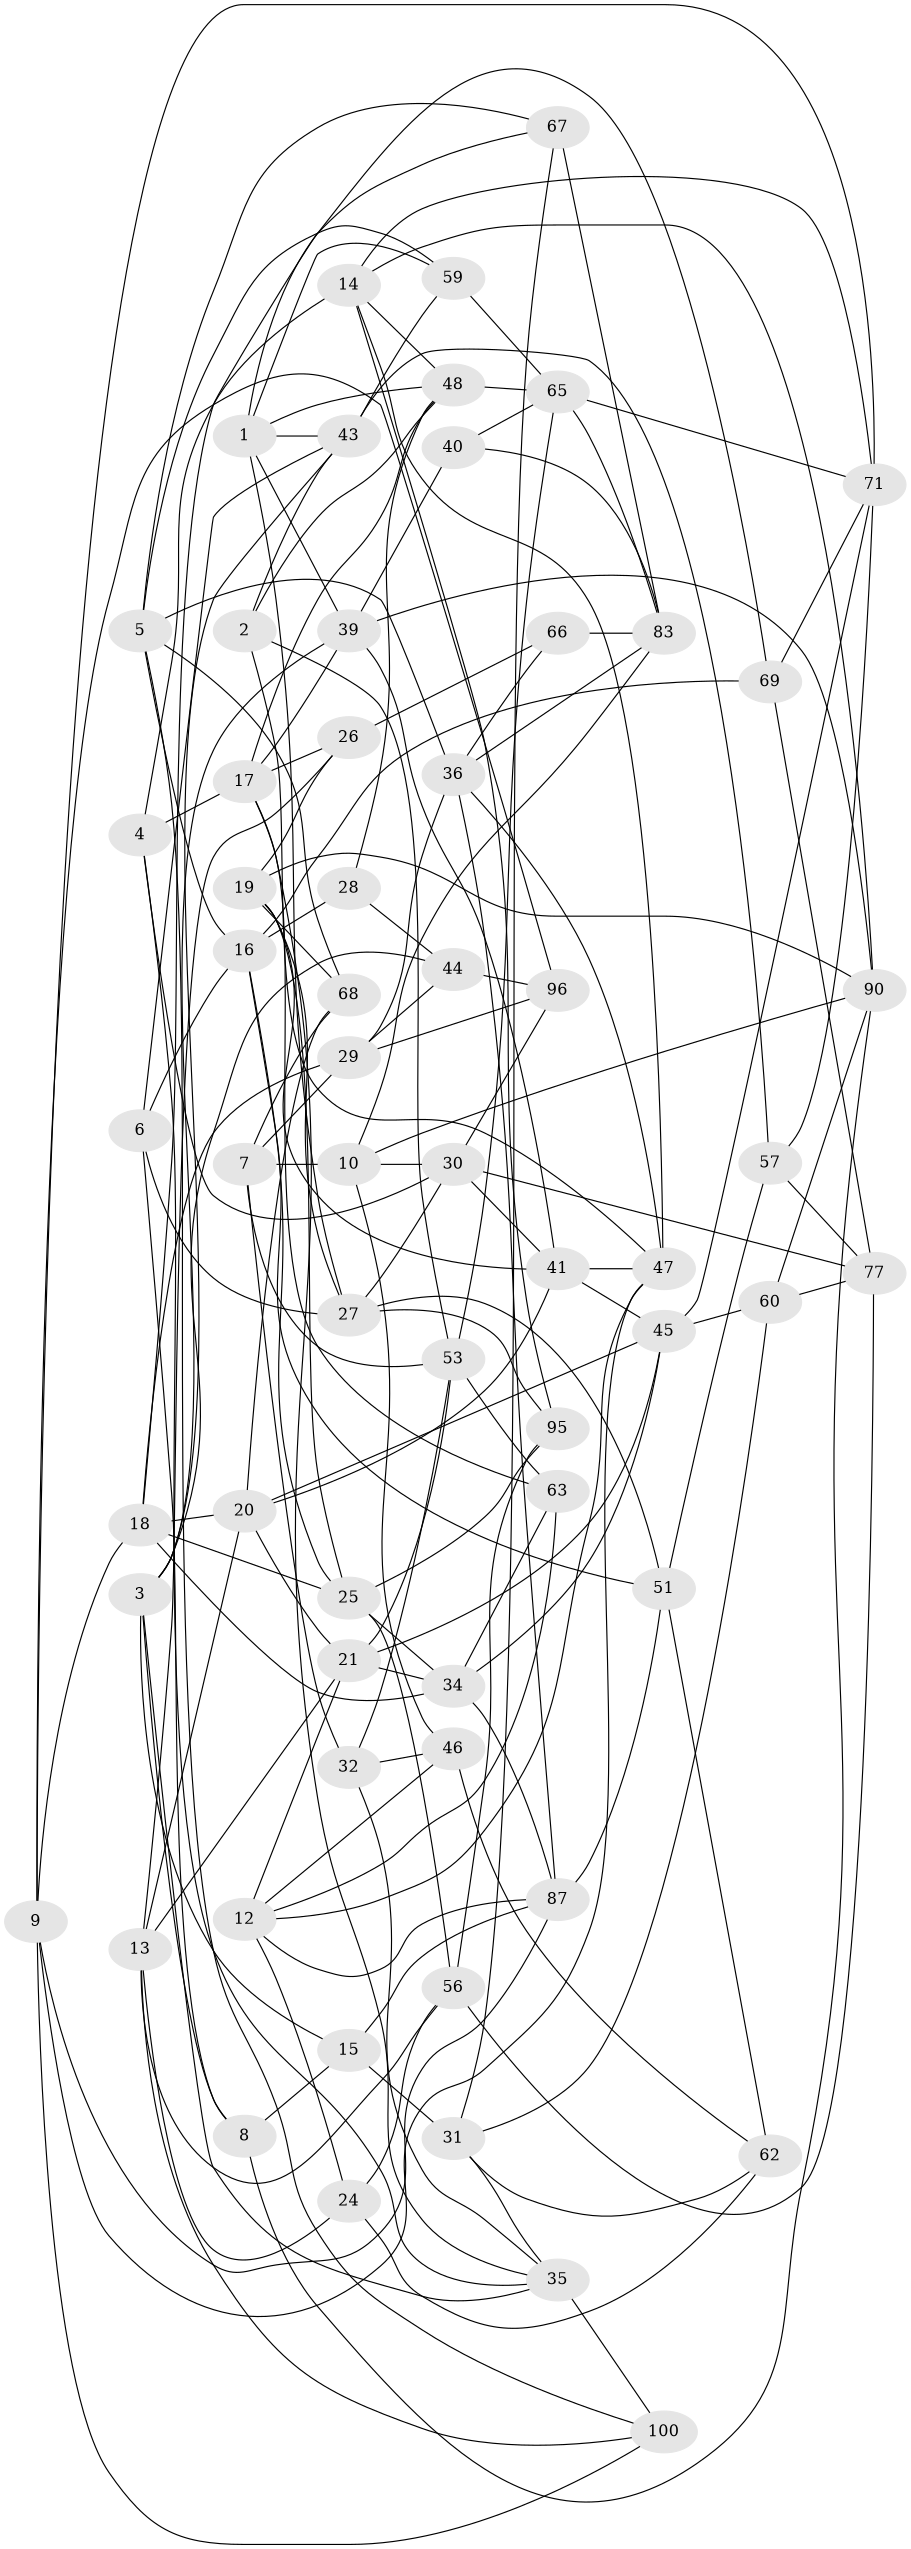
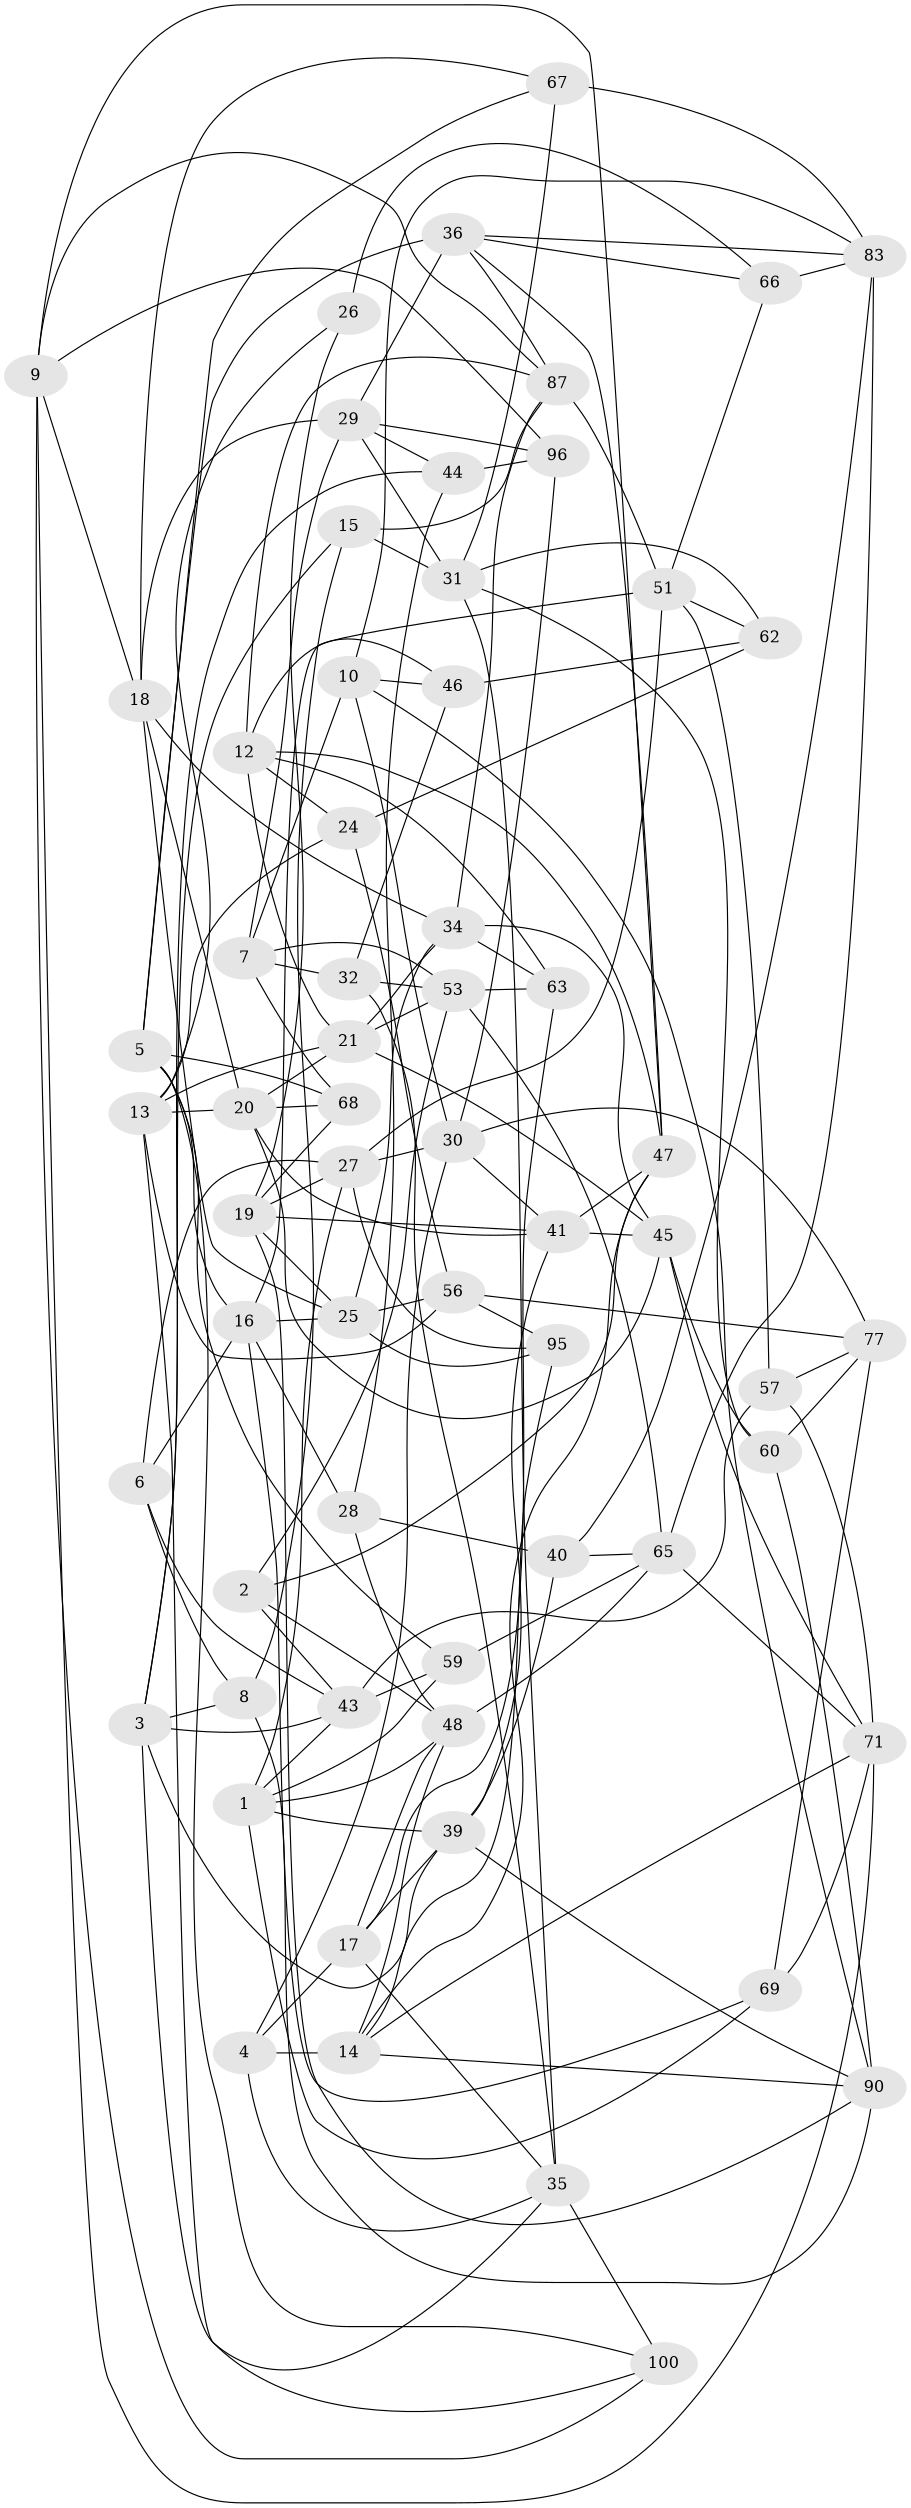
edge "66" -- "51": added
edge "29" -- "31": added
edge "26" -- "17": removed
edge "28" -- "40": added
